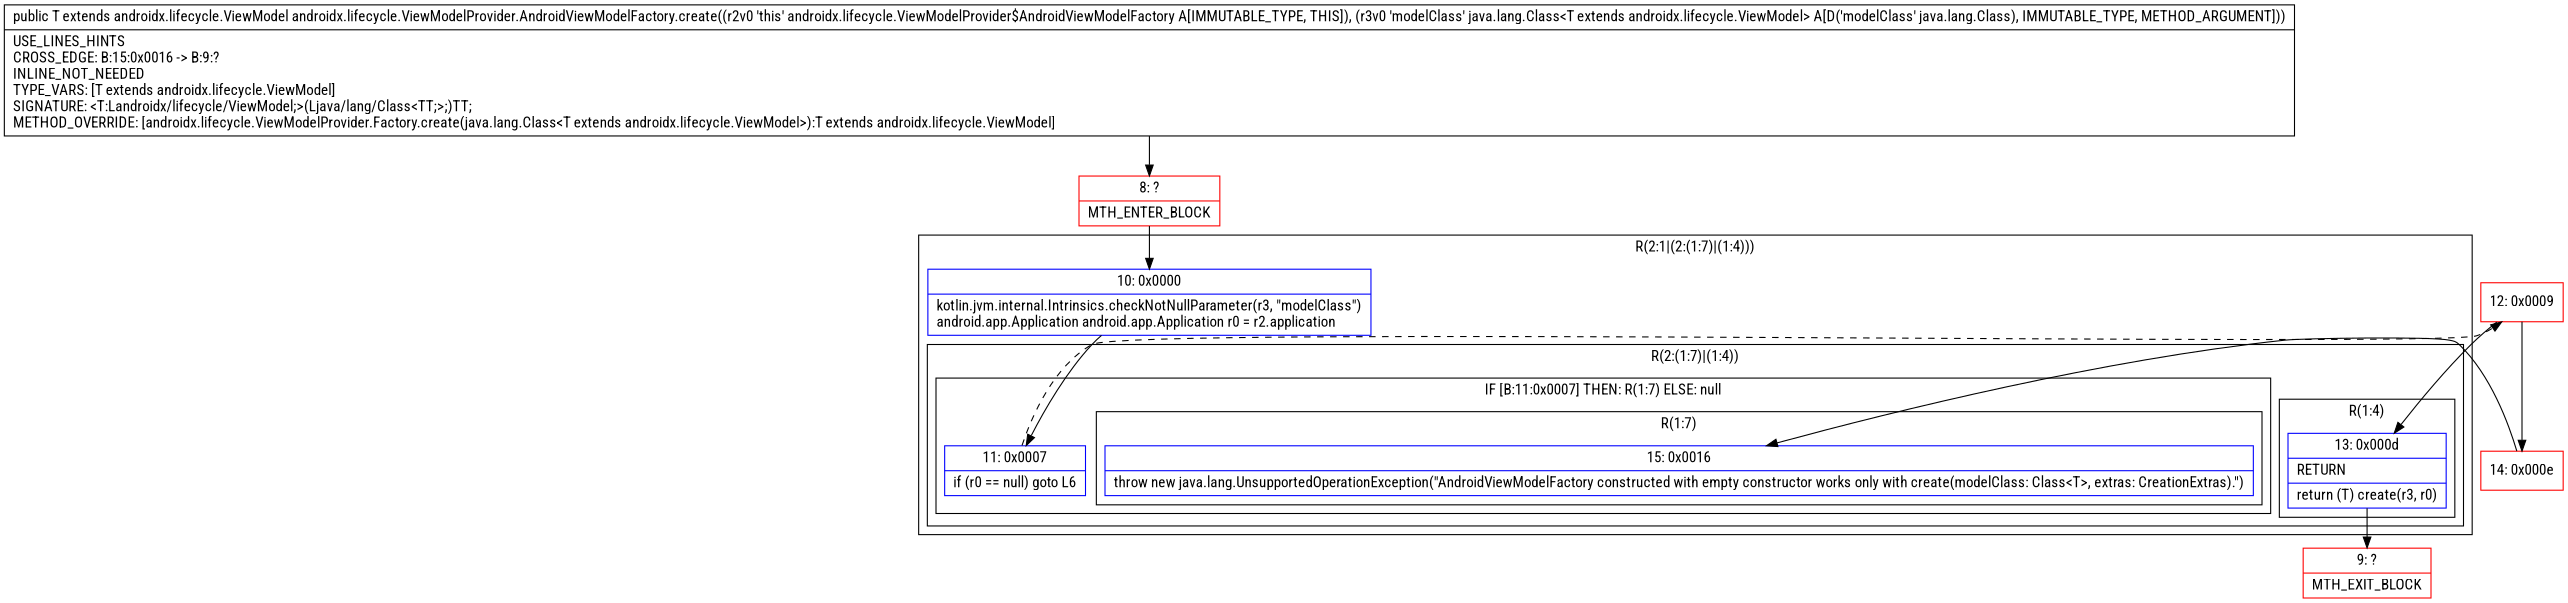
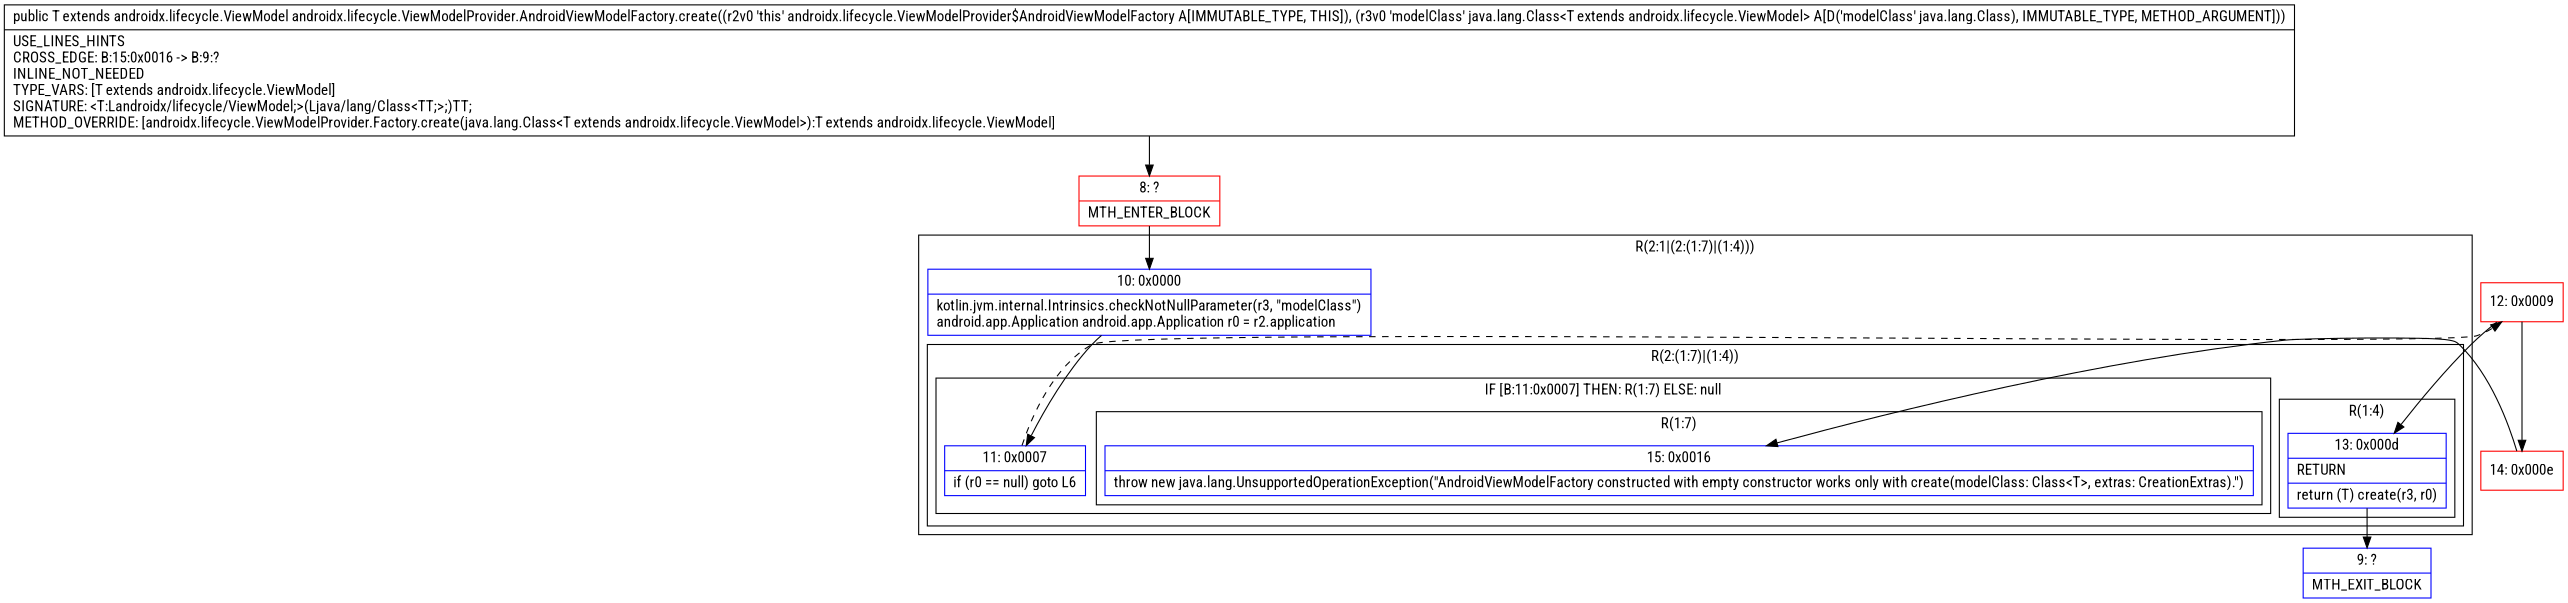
node "9: ?": color red -> blue
